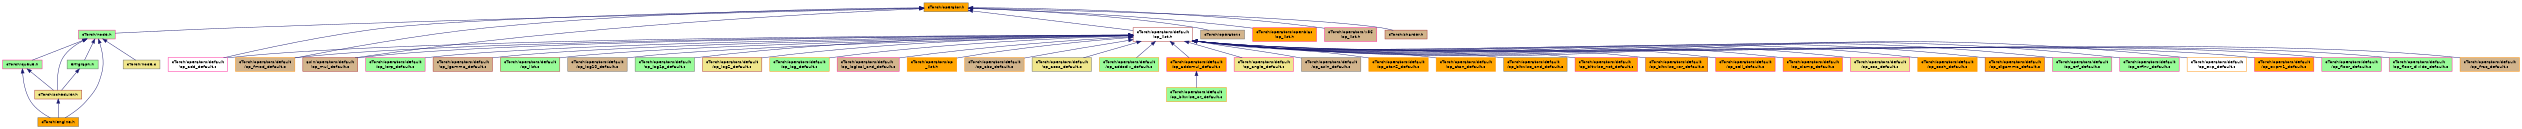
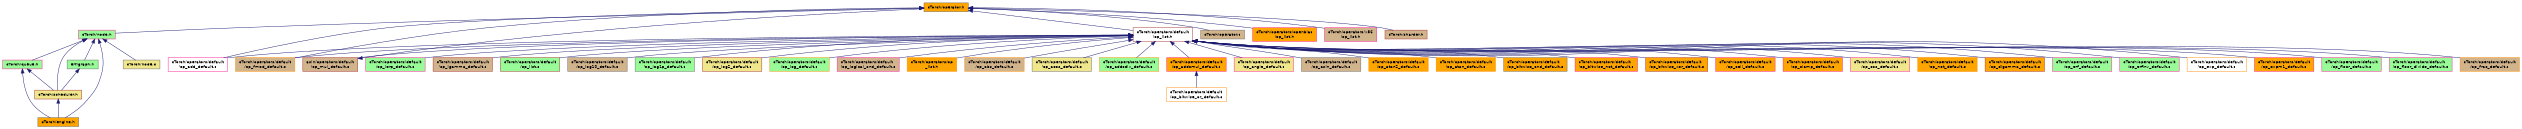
edge "asin/operators/default /op_mul_default.c" -> "cTorch/operator.h": reversed
node "cTorch/operators/default /op_cosh_default.c": label "cTorch/operators/default /op_cosh_default.c" -> "cTorch/operators/default /op_not_default.c"
node "cTorch/operators/default /op_bitwise_or_default.c": fillcolor palegreen -> white
